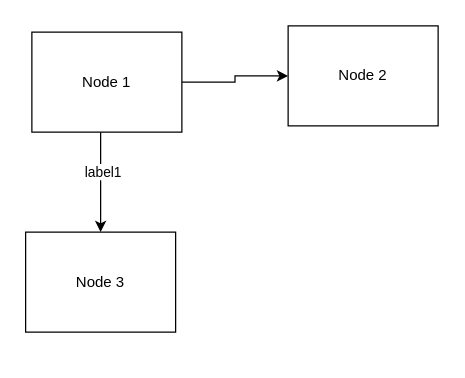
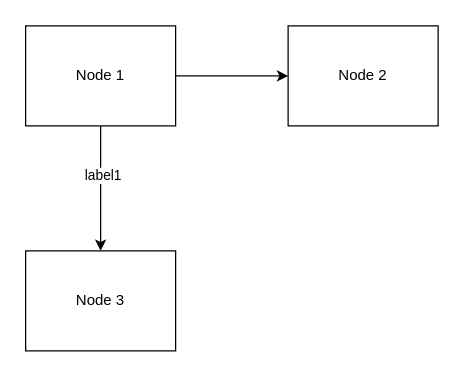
node "Node 1": moved (107, 82) -> (101, 76)
node "Node 3": moved (101, 282) -> (101, 301)
